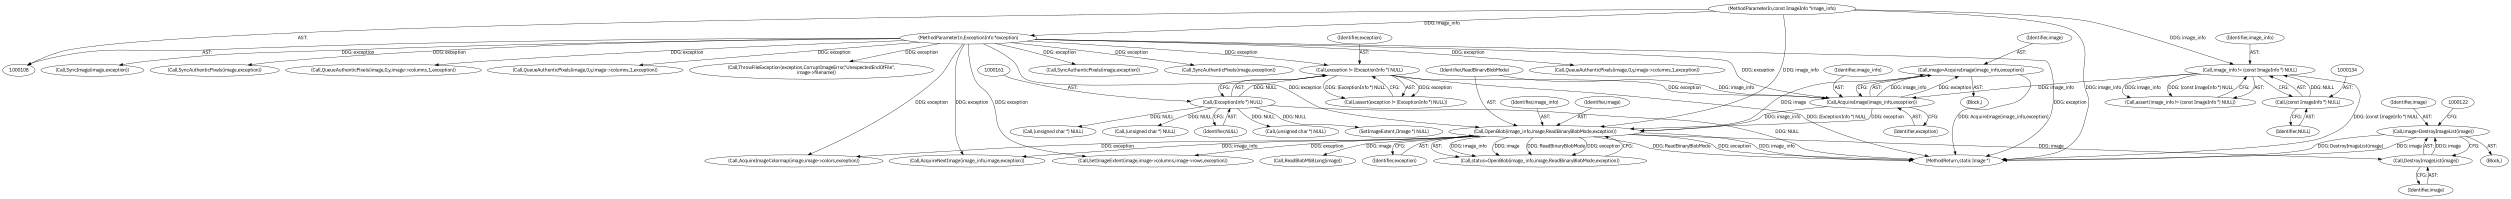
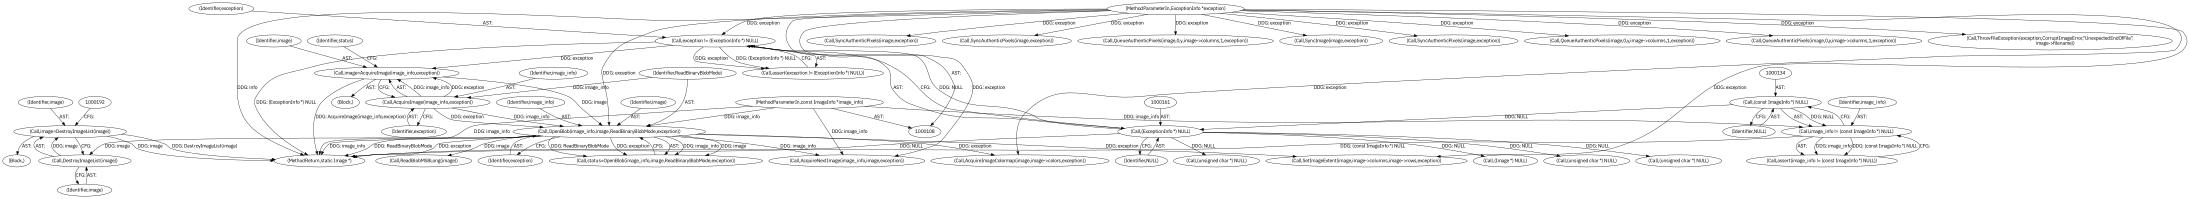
edge "(MethodParameterIn,const ImageInfo *image_info)" -> "(MethodParameterIn,ExceptionInfo *exception)": now "(MethodParameterIn,const ImageInfo *image_info)" -> "(Call,AcquireNextImage(image_info,image,exception))"
node "(Identifier,status)": added
edge "(MethodParameterIn,ExceptionInfo *exception)" -> "(Call,AcquireImage(image_info,exception))": removed, label "DDG: exception"
edge "(Call,exception != (ExceptionInfo *) NULL)" -> "(Call,AcquireImage(image_info,exception))": now "(Call,exception != (ExceptionInfo *) NULL)" -> "(Call,image=AcquireImage(image_info,exception))"
edge "(Call,image_info != (const ImageInfo *) NULL)" -> "(Call,AcquireImage(image_info,exception))": removed, label "DDG: image_info"
edge "(MethodParameterIn,ExceptionInfo *exception)" -> "(MethodReturn,static Image *)": label "DDG: exception" -> "DDG: info"
node "1000122": label "1000122" -> "1000192"
edge "(Call,(const ImageInfo *) NULL)" -> "(Call,(ExceptionInfo *) NULL)": added, label "DDG: NULL"
node "(SetImageExtent,(Image *) NULL)": label "(SetImageExtent,(Image *) NULL)" -> "(Call,(Image *) NULL)"
